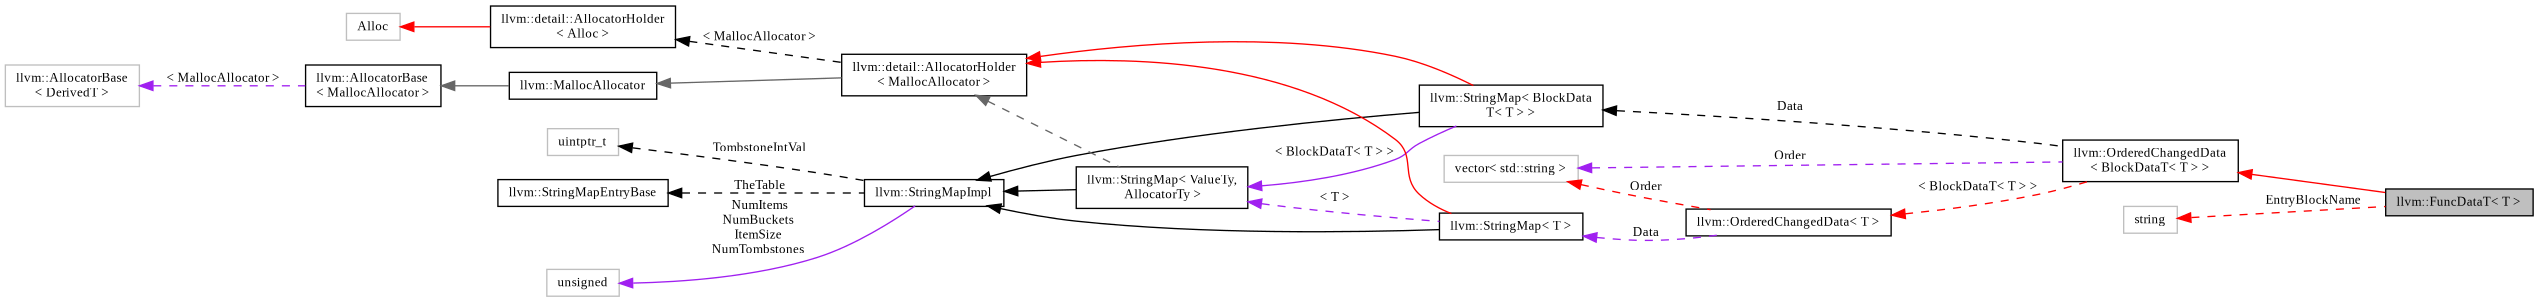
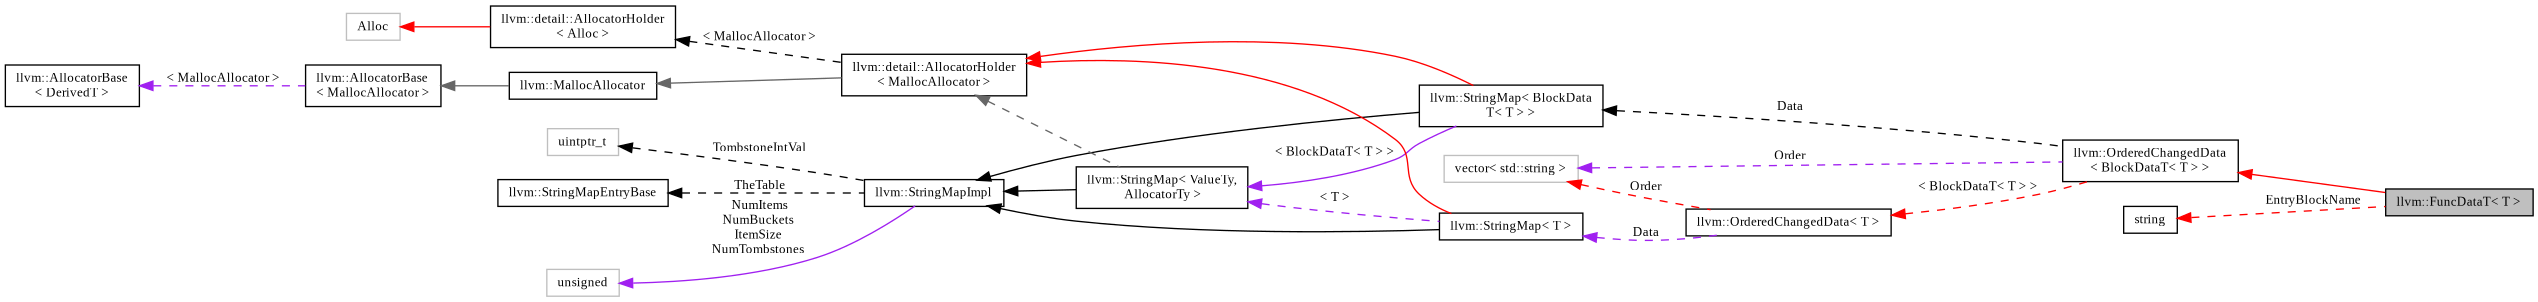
node "llvm::AllocatorBase < DerivedT >": color grey75 -> black
node "string": color grey75 -> black
